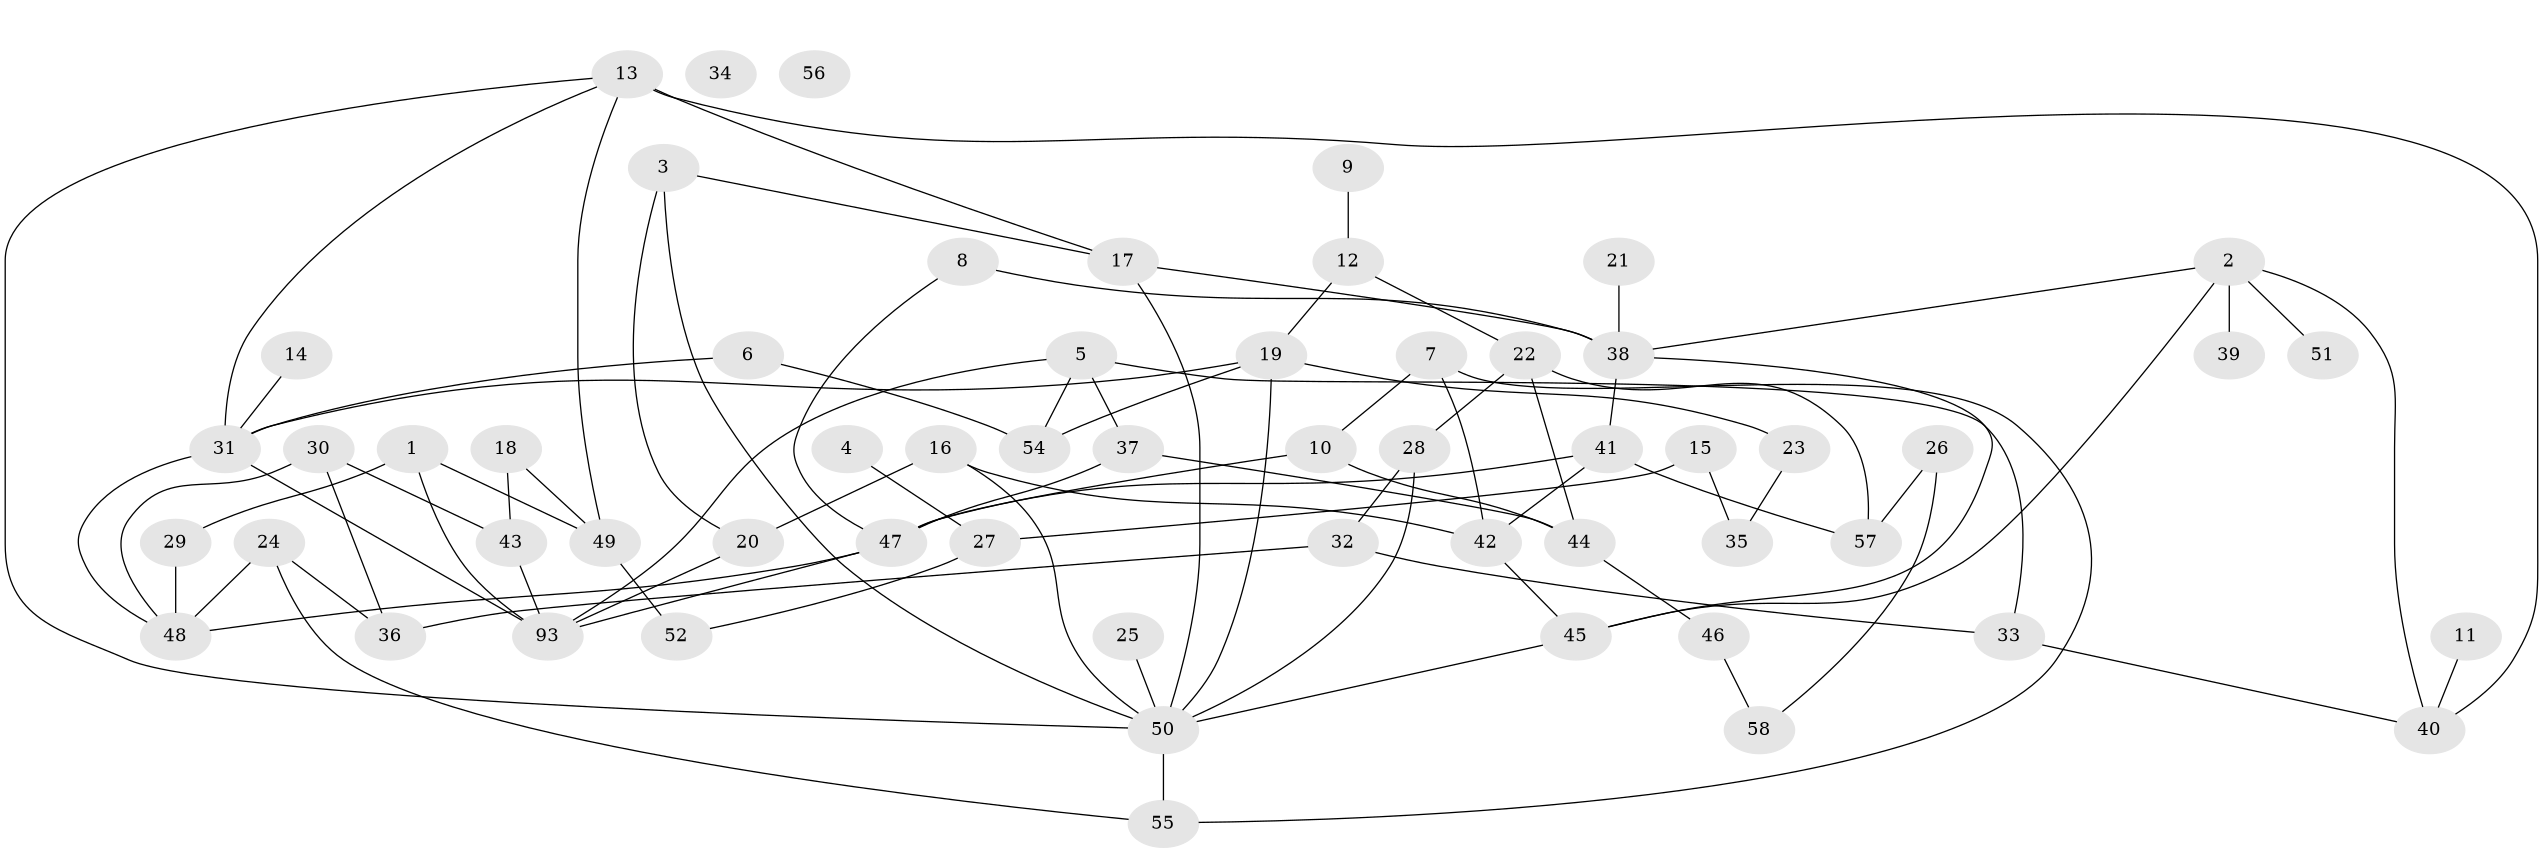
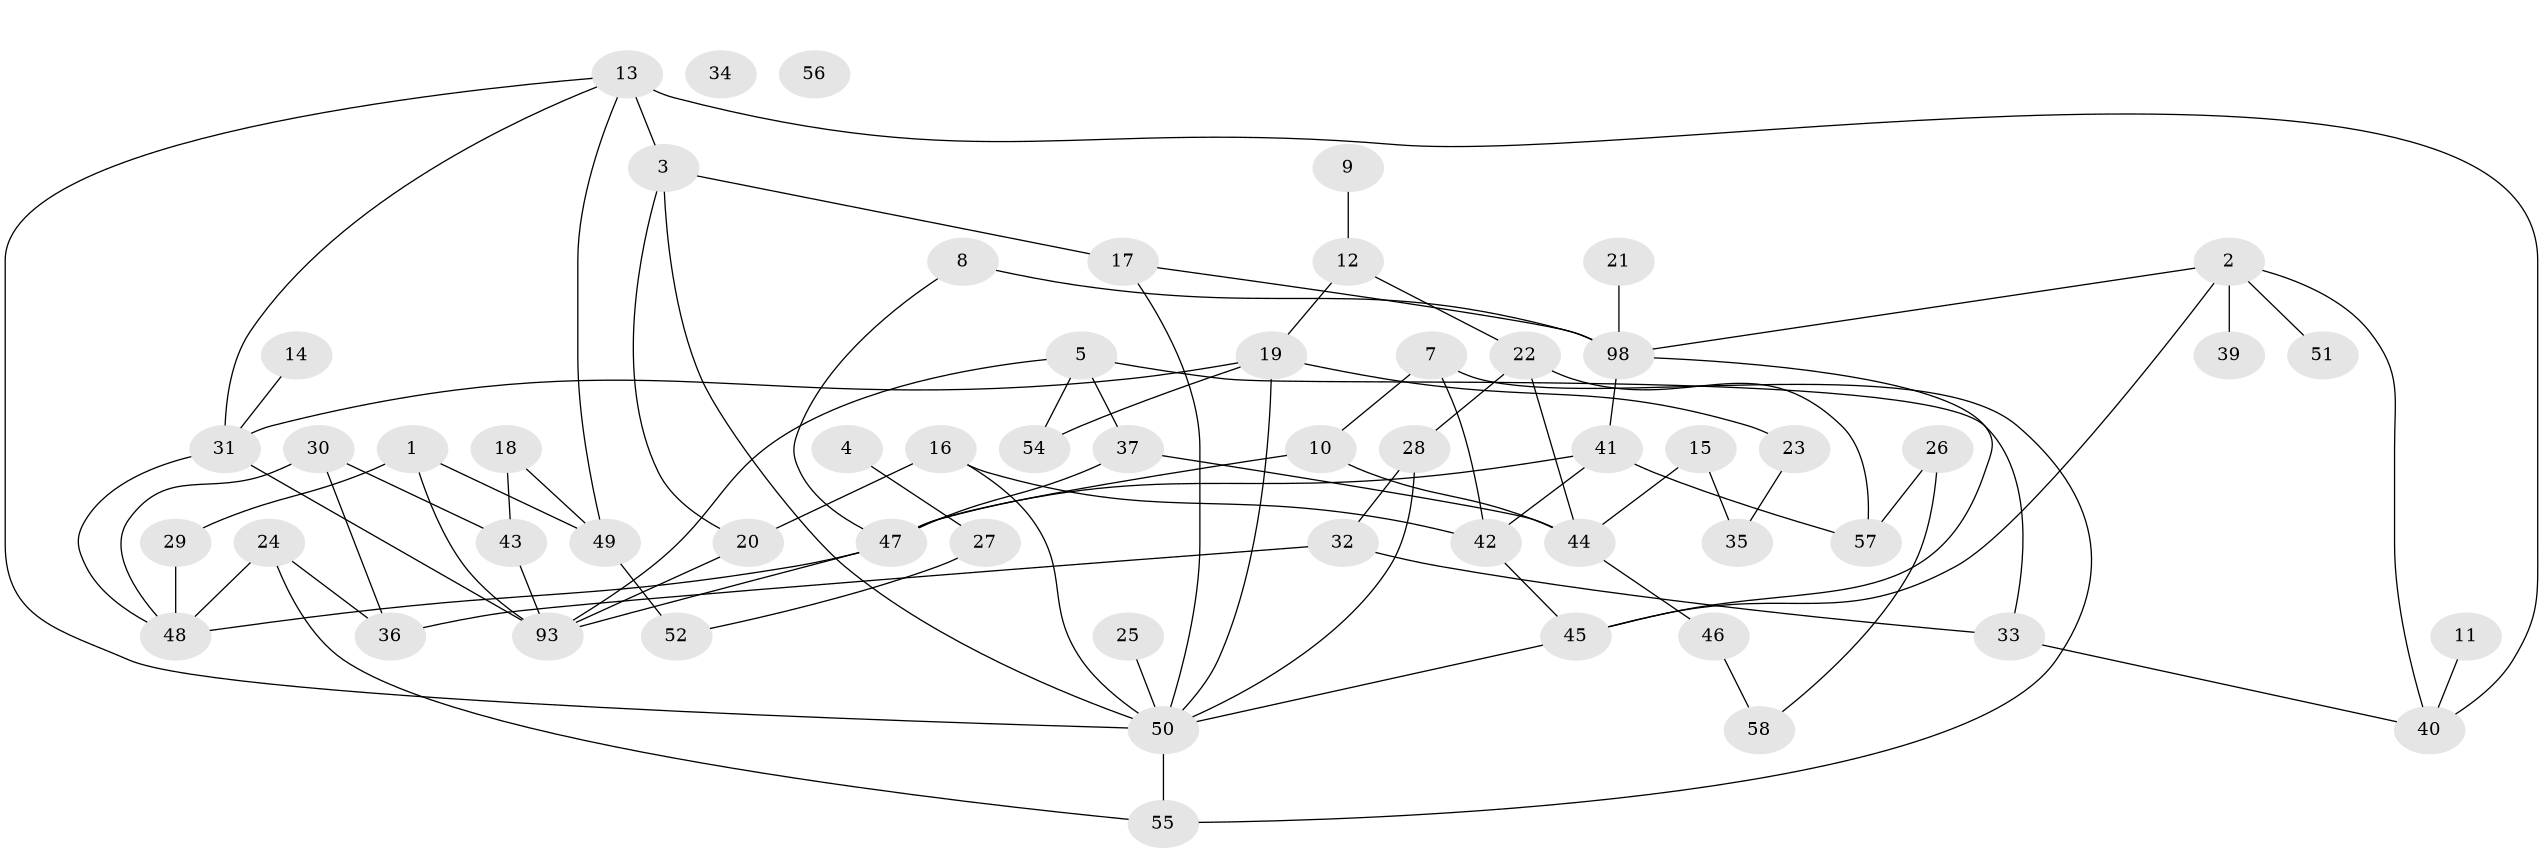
edge "13" -- "17": now "13" -- "3"
node "6": removed
node "38": label "38" -> "98"
edge "15" -- "27": now "15" -- "44"
